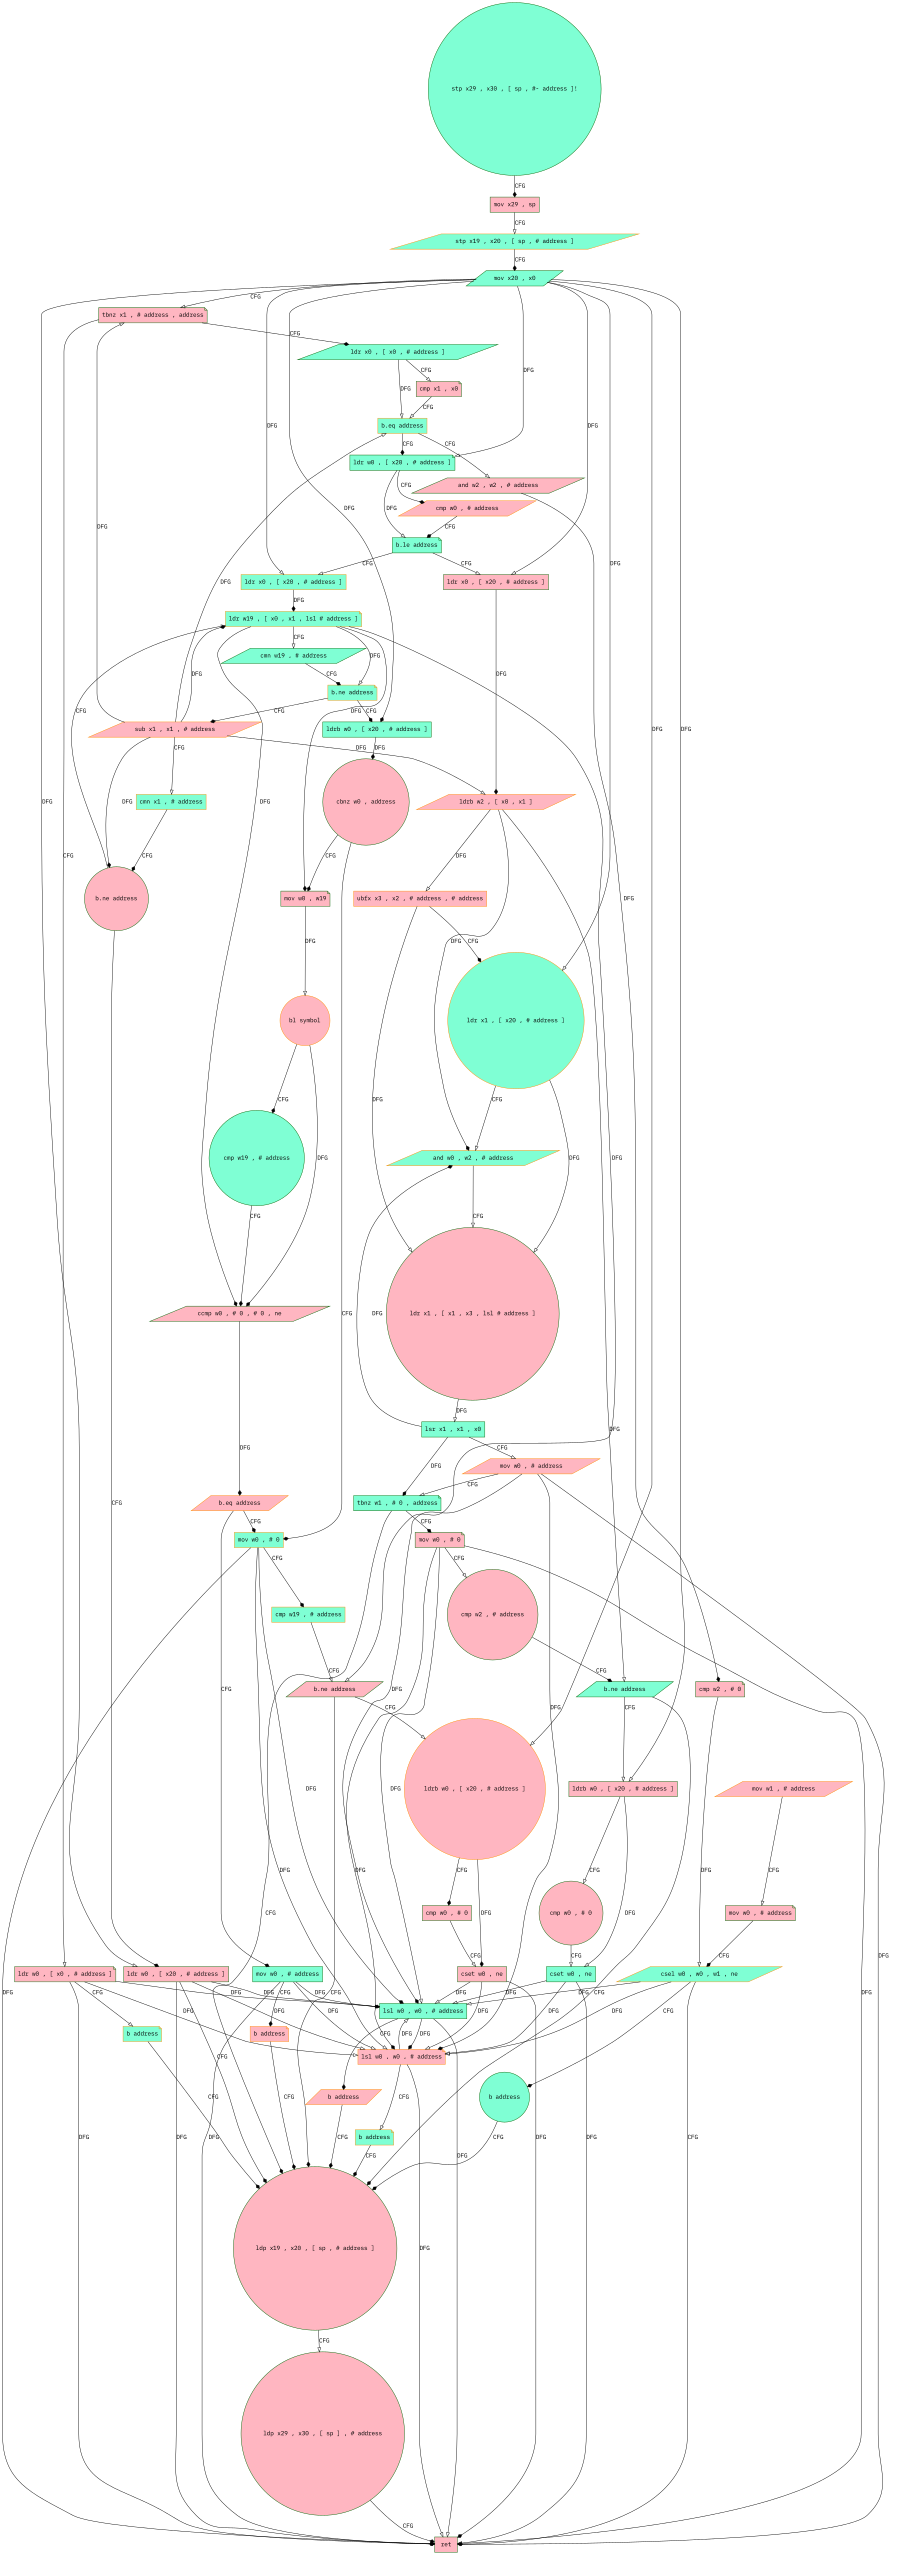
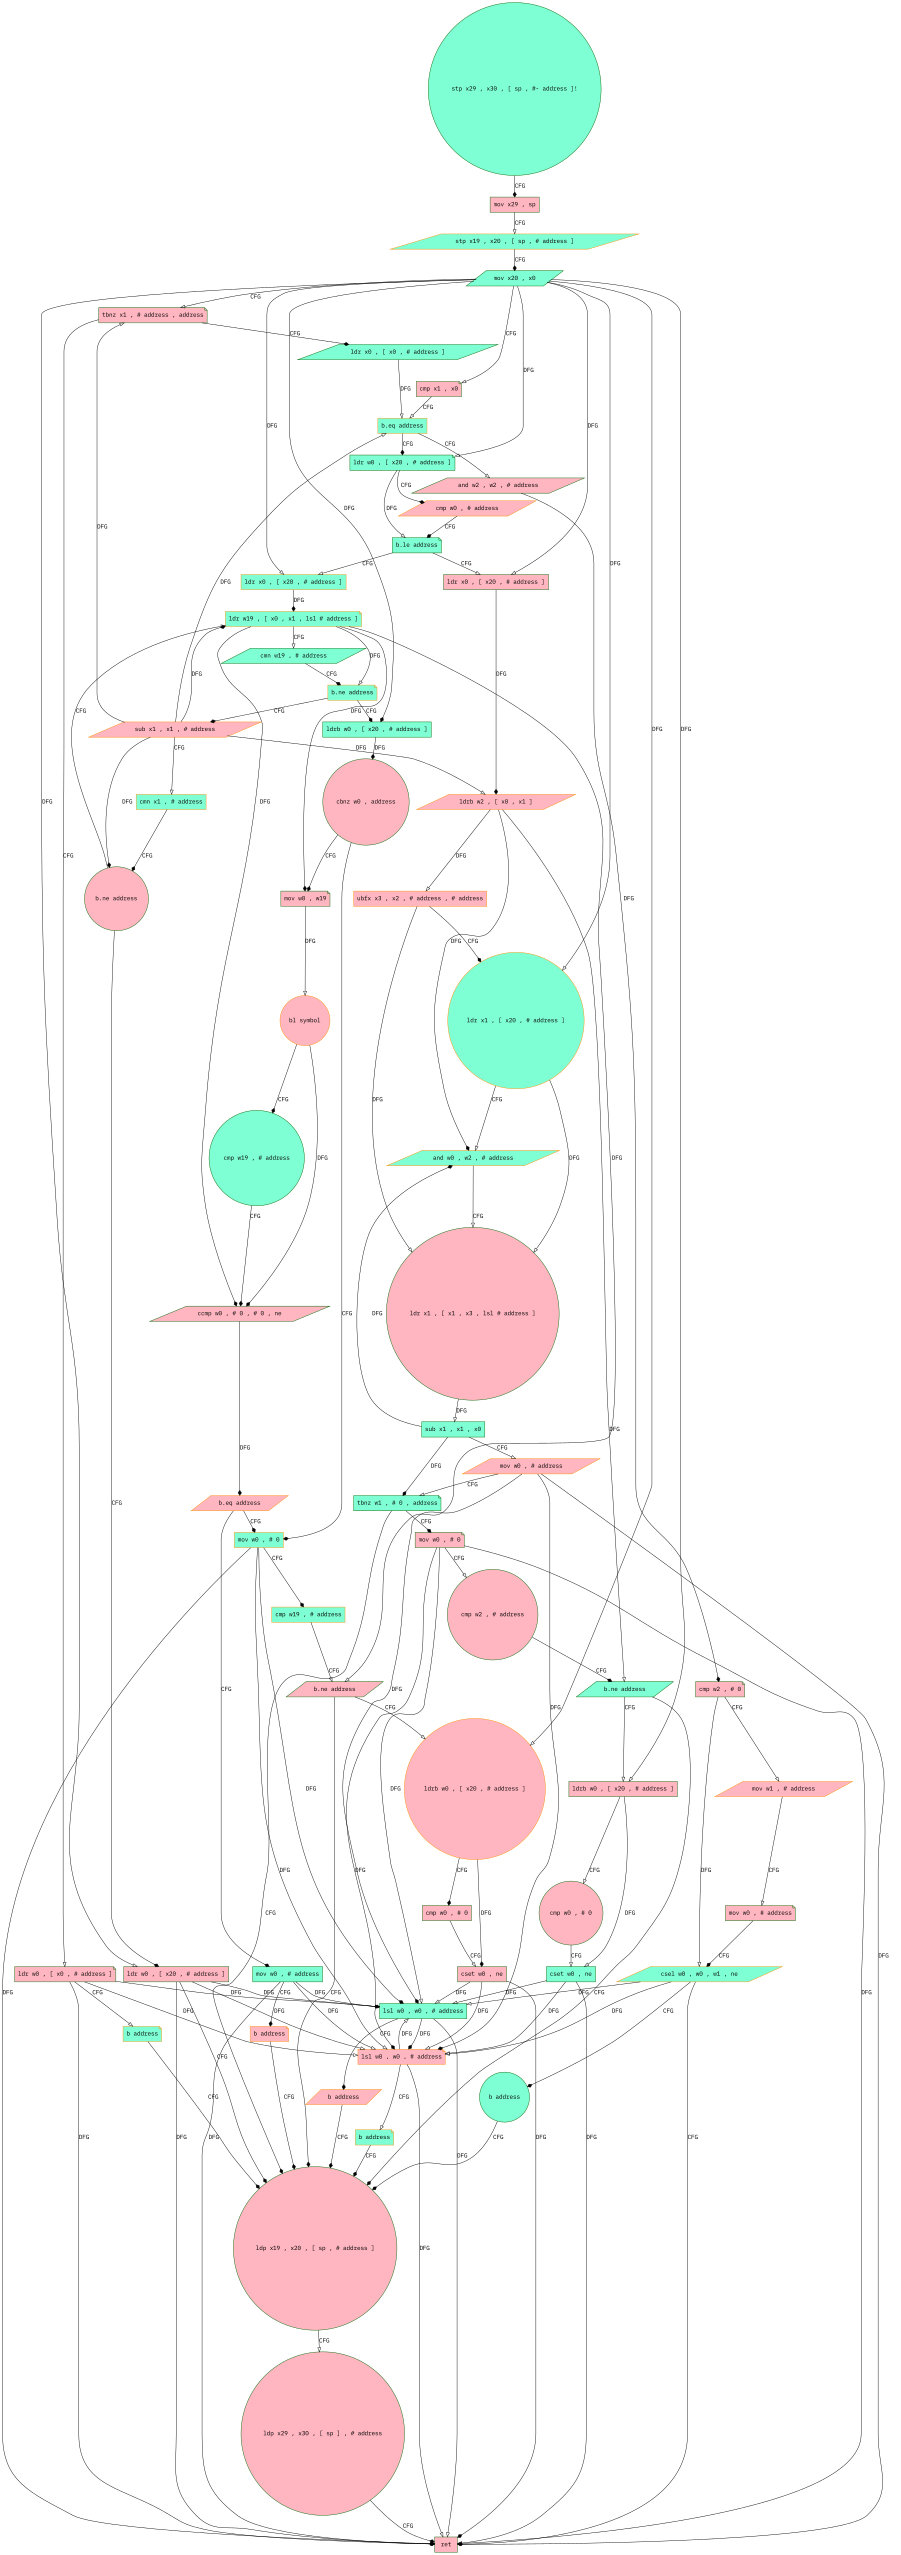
edge "ldr x0 , [ x0 , # address ]" -> "cmp x1 , x0": now "mov x20 , x0" -> "cmp x1 , x0"
node "lsr x1 , x1 , x0": label "lsr x1 , x1 , x0" -> "sub x1 , x1 , x0"
edge "cmp w2 , # 0" -> "mov w1 , # address": added, label "CFG"
